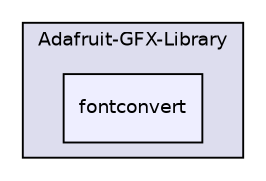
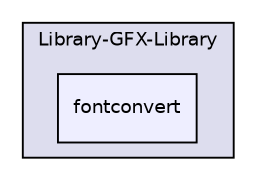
cluster "Adafruit-GFX-Library": label "Adafruit-GFX-Library" -> "Library-GFX-Library"
